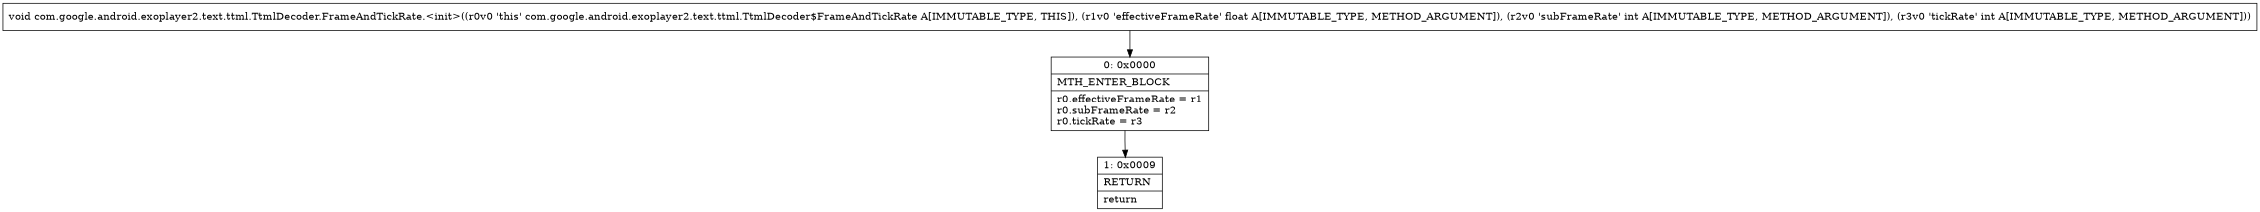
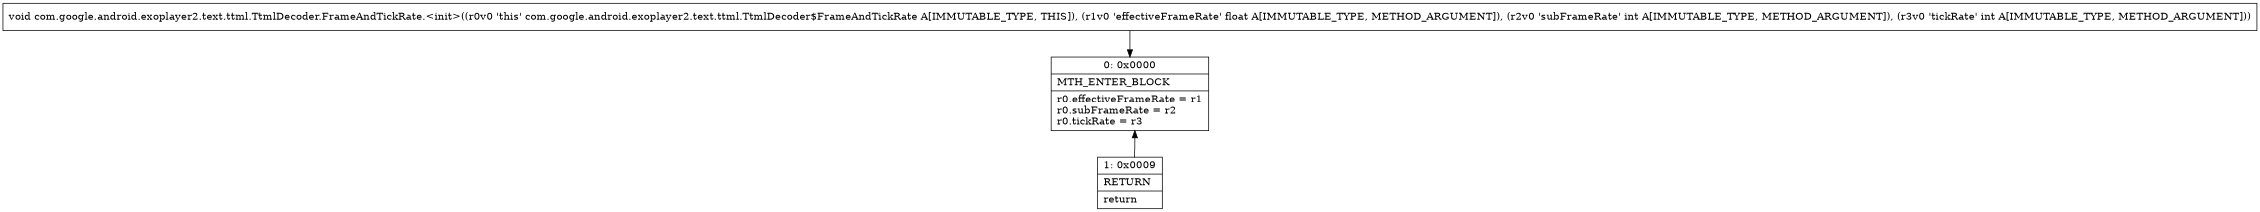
edge "0: 0x0000" -> "1: 0x0009": reversed
